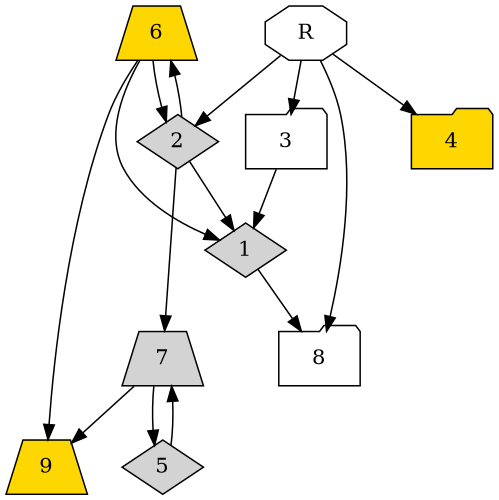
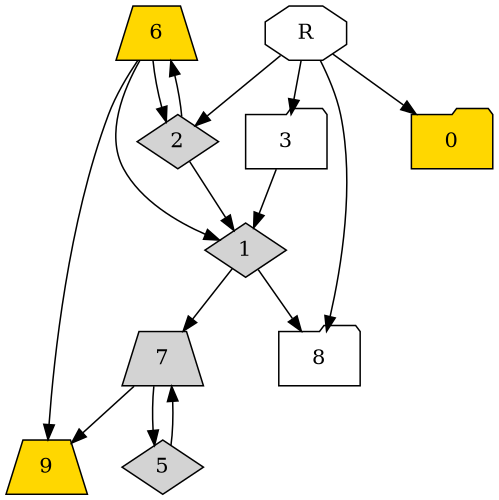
node "4": label "4" -> "0"
edge "2" -> "7": now "1" -> "7"
